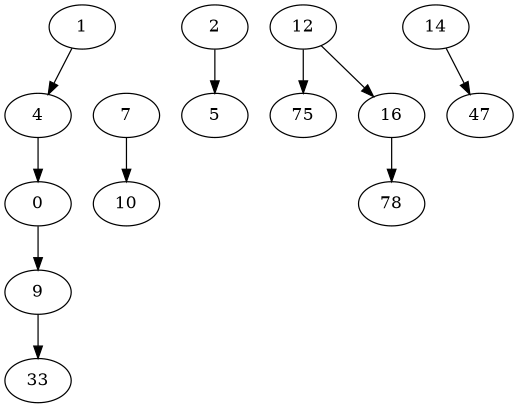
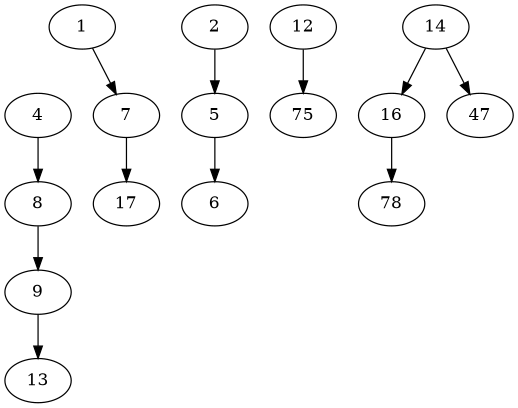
edge "1" -> "4": now "1" -> "7"
edge "12" -> "16": now "14" -> "16"
node "0": label "0" -> "8"
node "10": label "10" -> "17"
node "6": added
node "33": label "33" -> "13"
